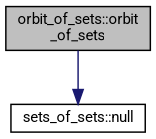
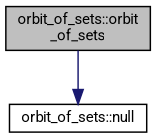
node "sets_of_sets::null": label "sets_of_sets::null" -> "orbit_of_sets::null"
